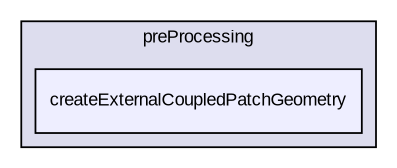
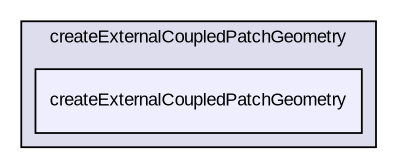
cluster "preProcessing": label "preProcessing" -> "createExternalCoupledPatchGeometry"
